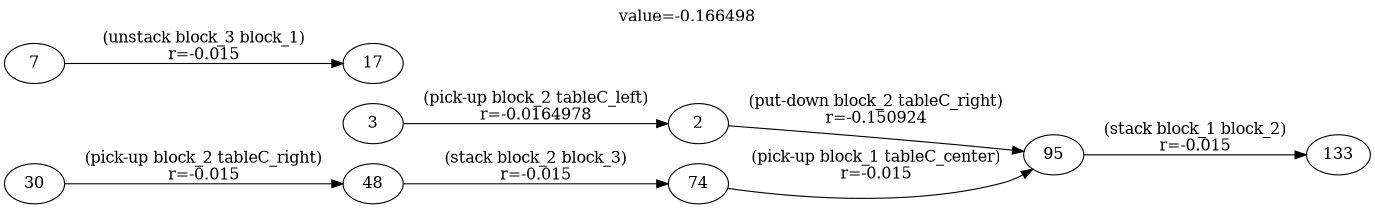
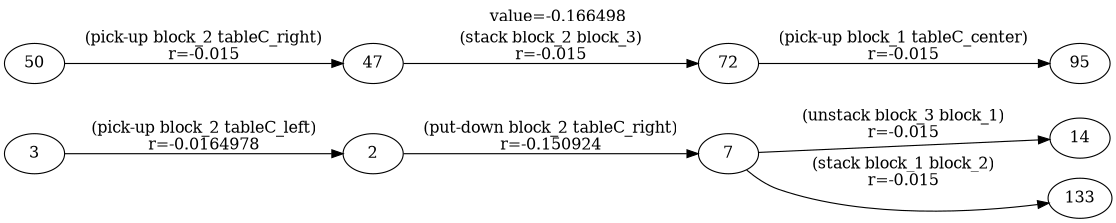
node "17": label "17" -> "14"
edge "2" -> "95": now "2" -> "7"
edge "95" -> "133": now "7" -> "133"
node "30": label "30" -> "50"
node "48": label "48" -> "47"
node "74": label "74" -> "72"
